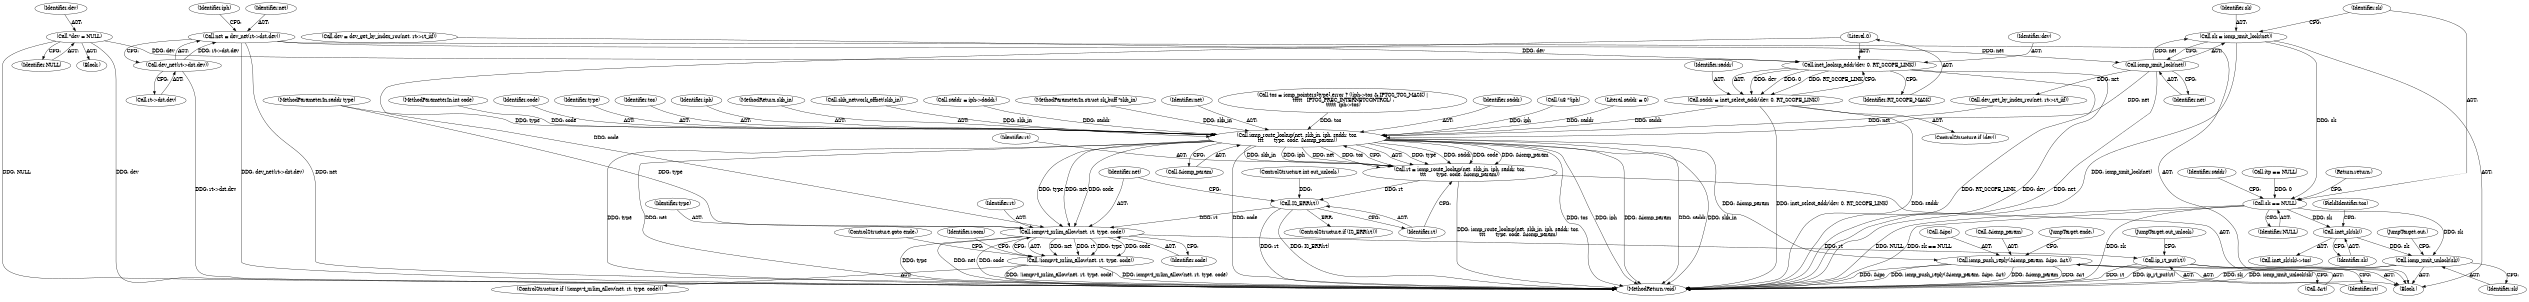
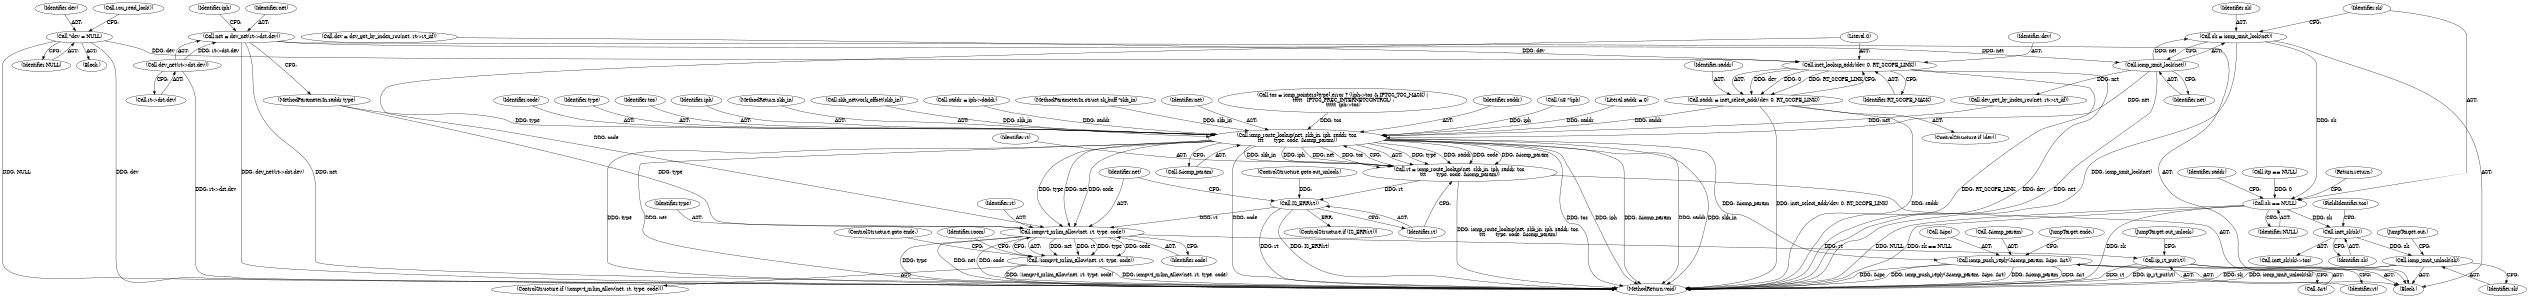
node "(Call,rcu_read_lock())": added
edge "(Call,net = dev_net(rt->dst.dev))" -> "(Call,dev_net(rt->dst.dev))": now "(Call,net = dev_net(rt->dst.dev))" -> "(MethodParameterIn,saddr type)"
edge "(Identifier,RT_SCOPE_MASK)" -> "(Literal,0)": now "(Identifier,RT_SCOPE_MASK)" -> "(Call,inet_lookup_addr(dev, 0, RT_SCOPE_LINK))"
node "(MethodParameterIn,int code)": removed
node "(ControlStructure,int out_unlock;)": label "(ControlStructure,int out_unlock;)" -> "(ControlStructure,goto out_unlock;)"
edge "(Call,sk == NULL)" -> "(Call,icmp_xmit_unlock(sk))": removed, label "DDG: sk"
